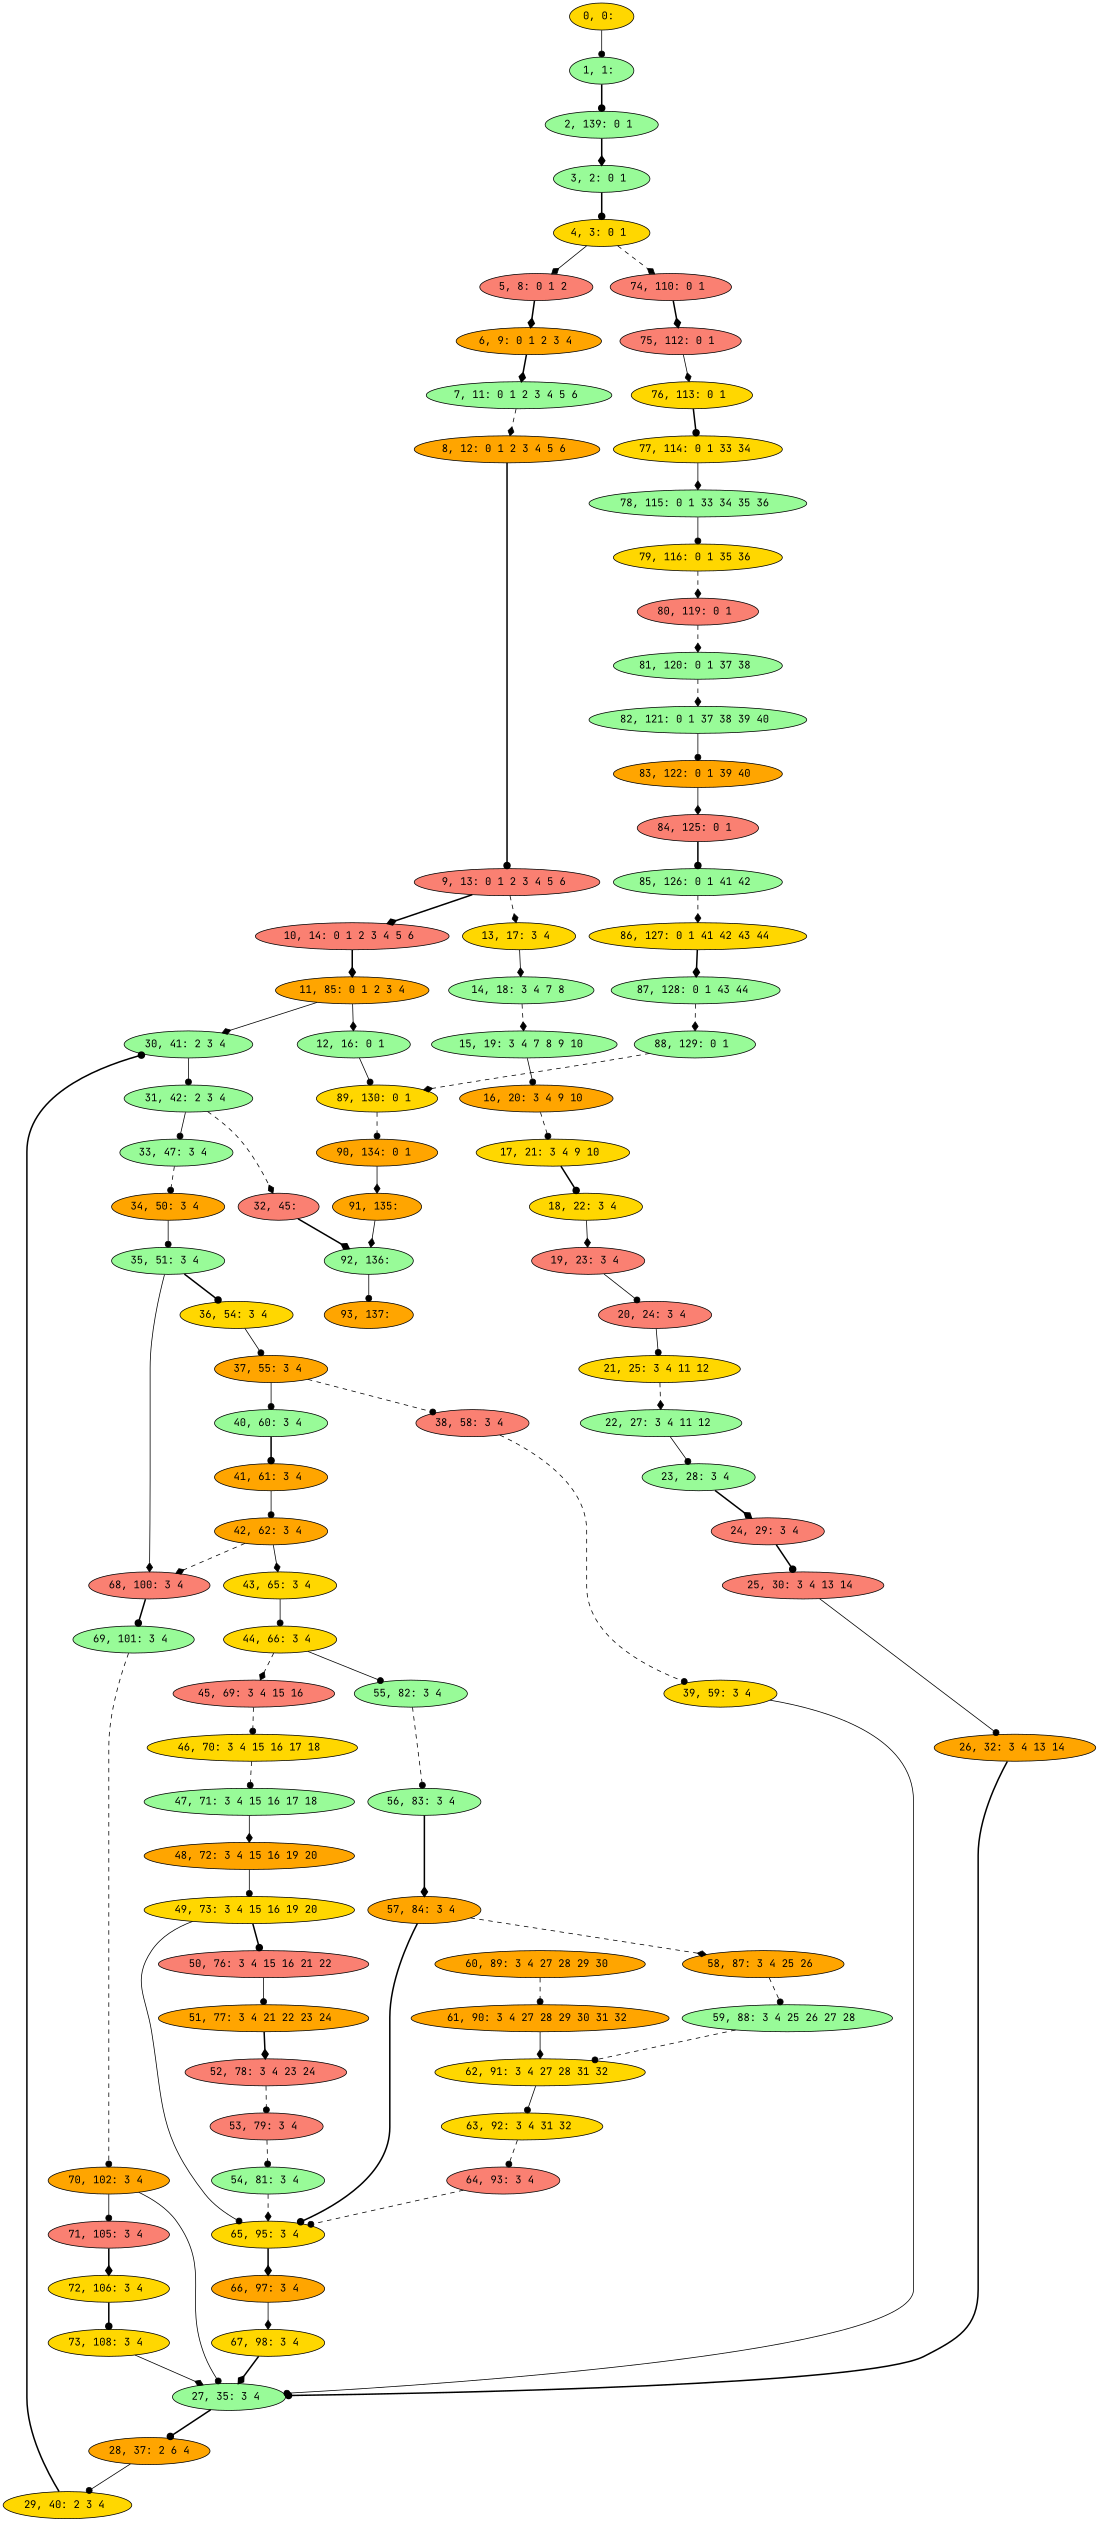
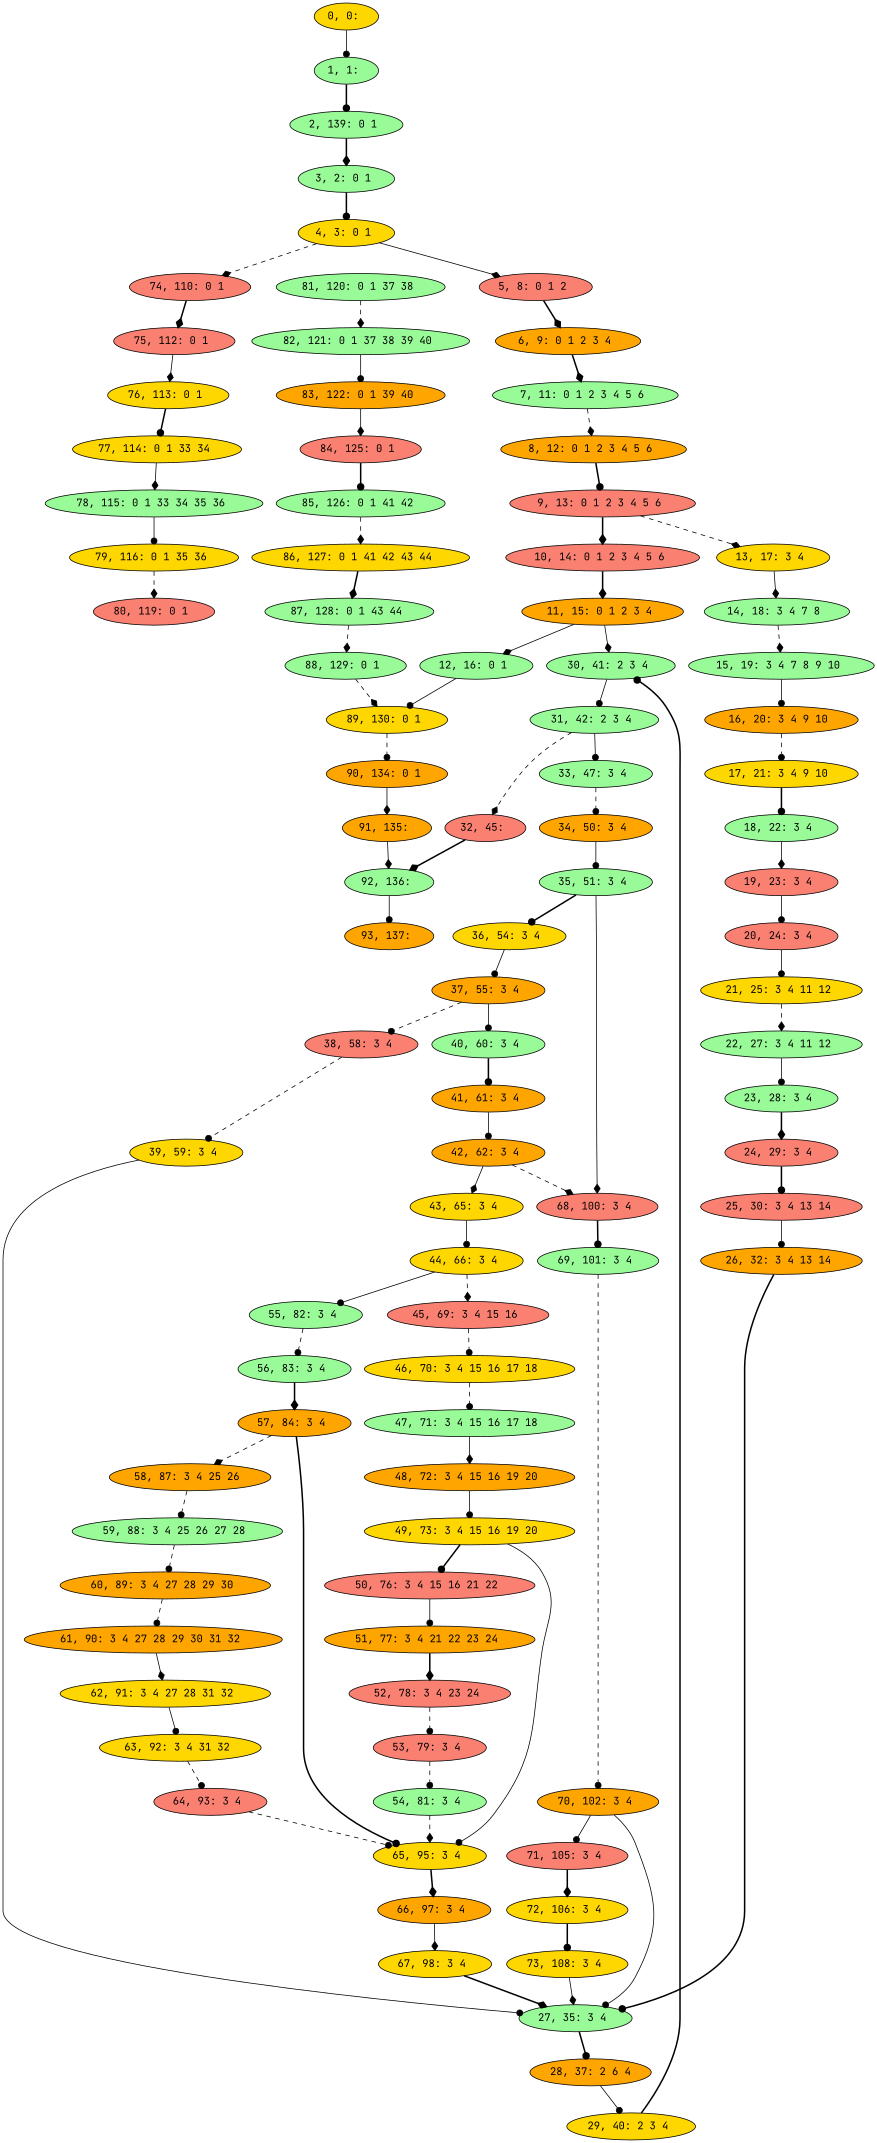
edge "80, 119: 0 1" -> "81, 120: 0 1 37 38": removed
node "11, 85: 0 1 2 3 4": label "11, 85: 0 1 2 3 4" -> "11, 15: 0 1 2 3 4"
node "18, 22: 3 4": fillcolor gold -> palegreen
edge "59, 88: 3 4 25 26 27 28" -> "62, 91: 3 4 27 28 31 32": now "59, 88: 3 4 25 26 27 28" -> "60, 89: 3 4 27 28 29 30"
